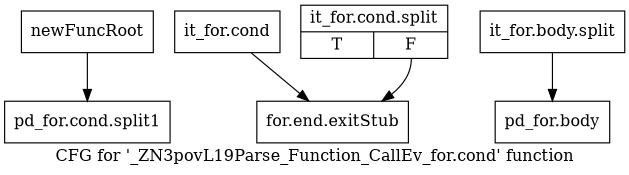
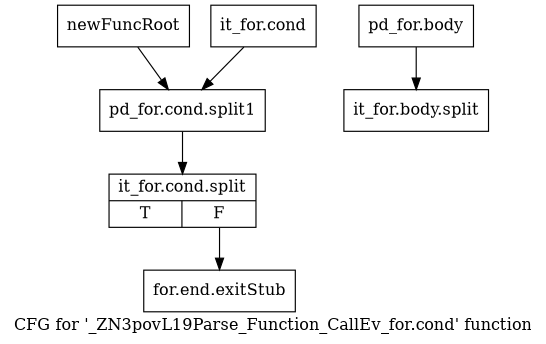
edge "it_for.body.split" -> "pd_for.body": reversed
edge "it_for.cond" -> "for.end.exitStub": now "it_for.cond" -> "pd_for.cond.split1"
edge "pd_for.cond.split1" -> "it_for.cond.split": added
